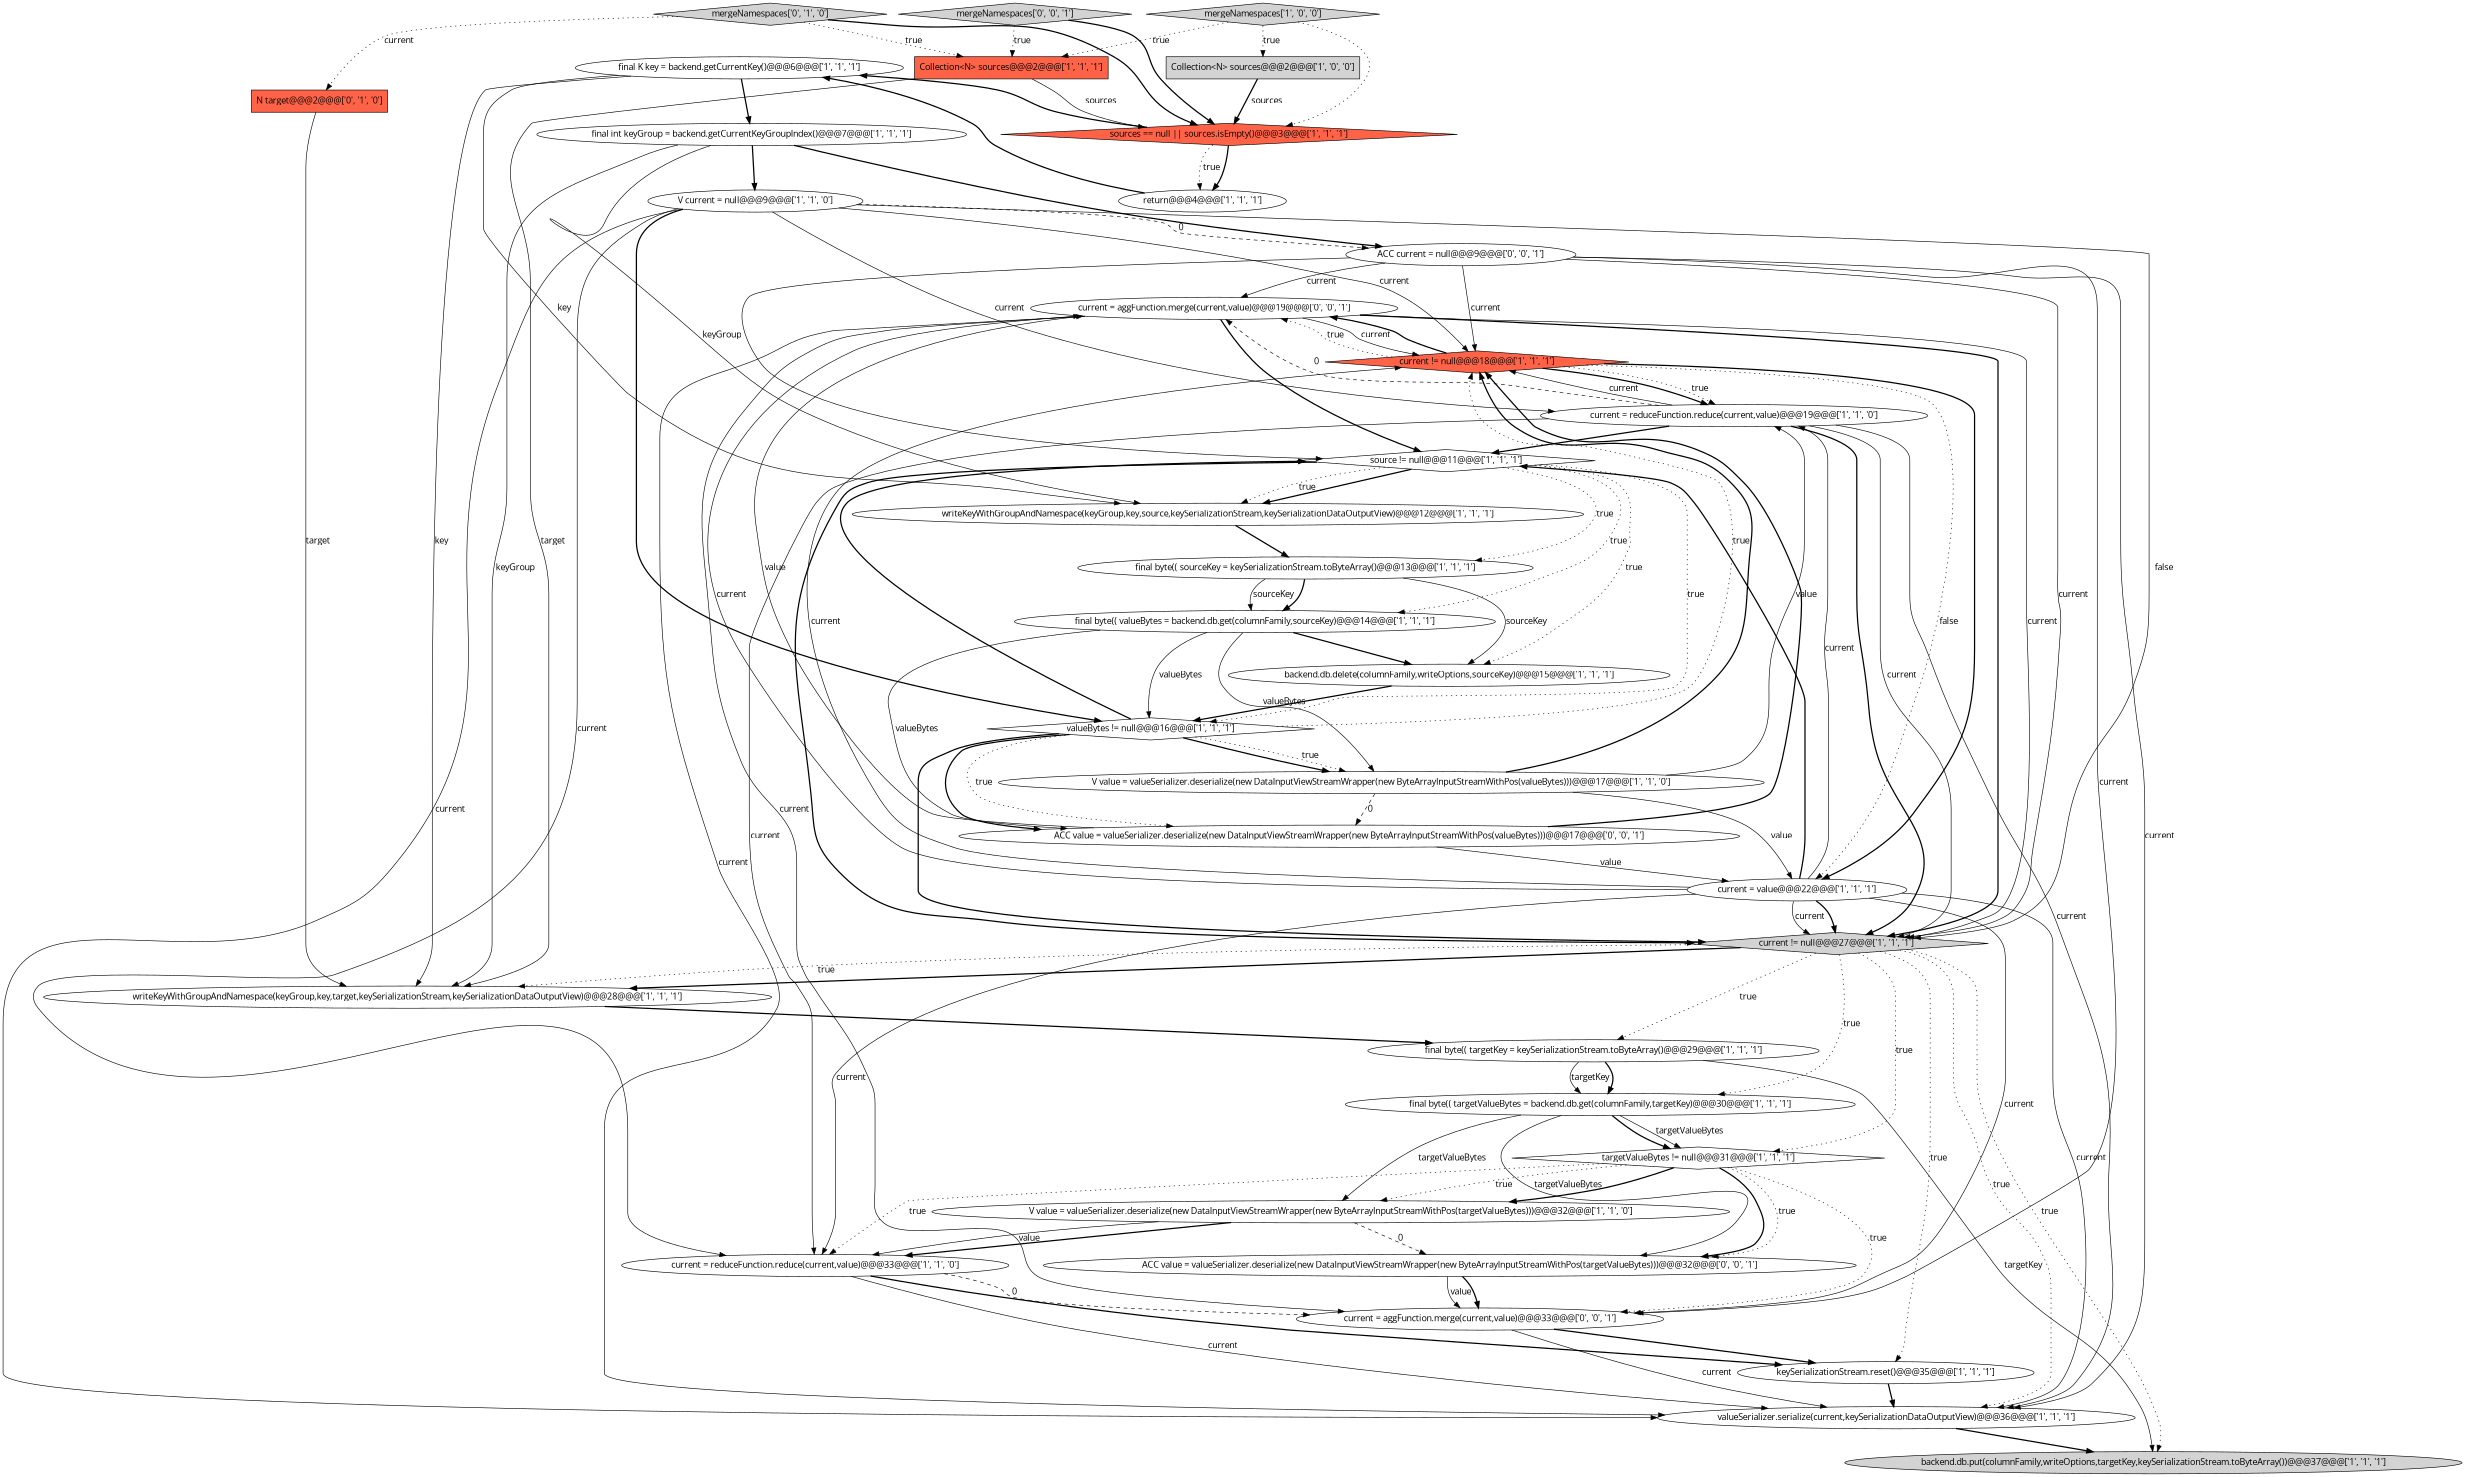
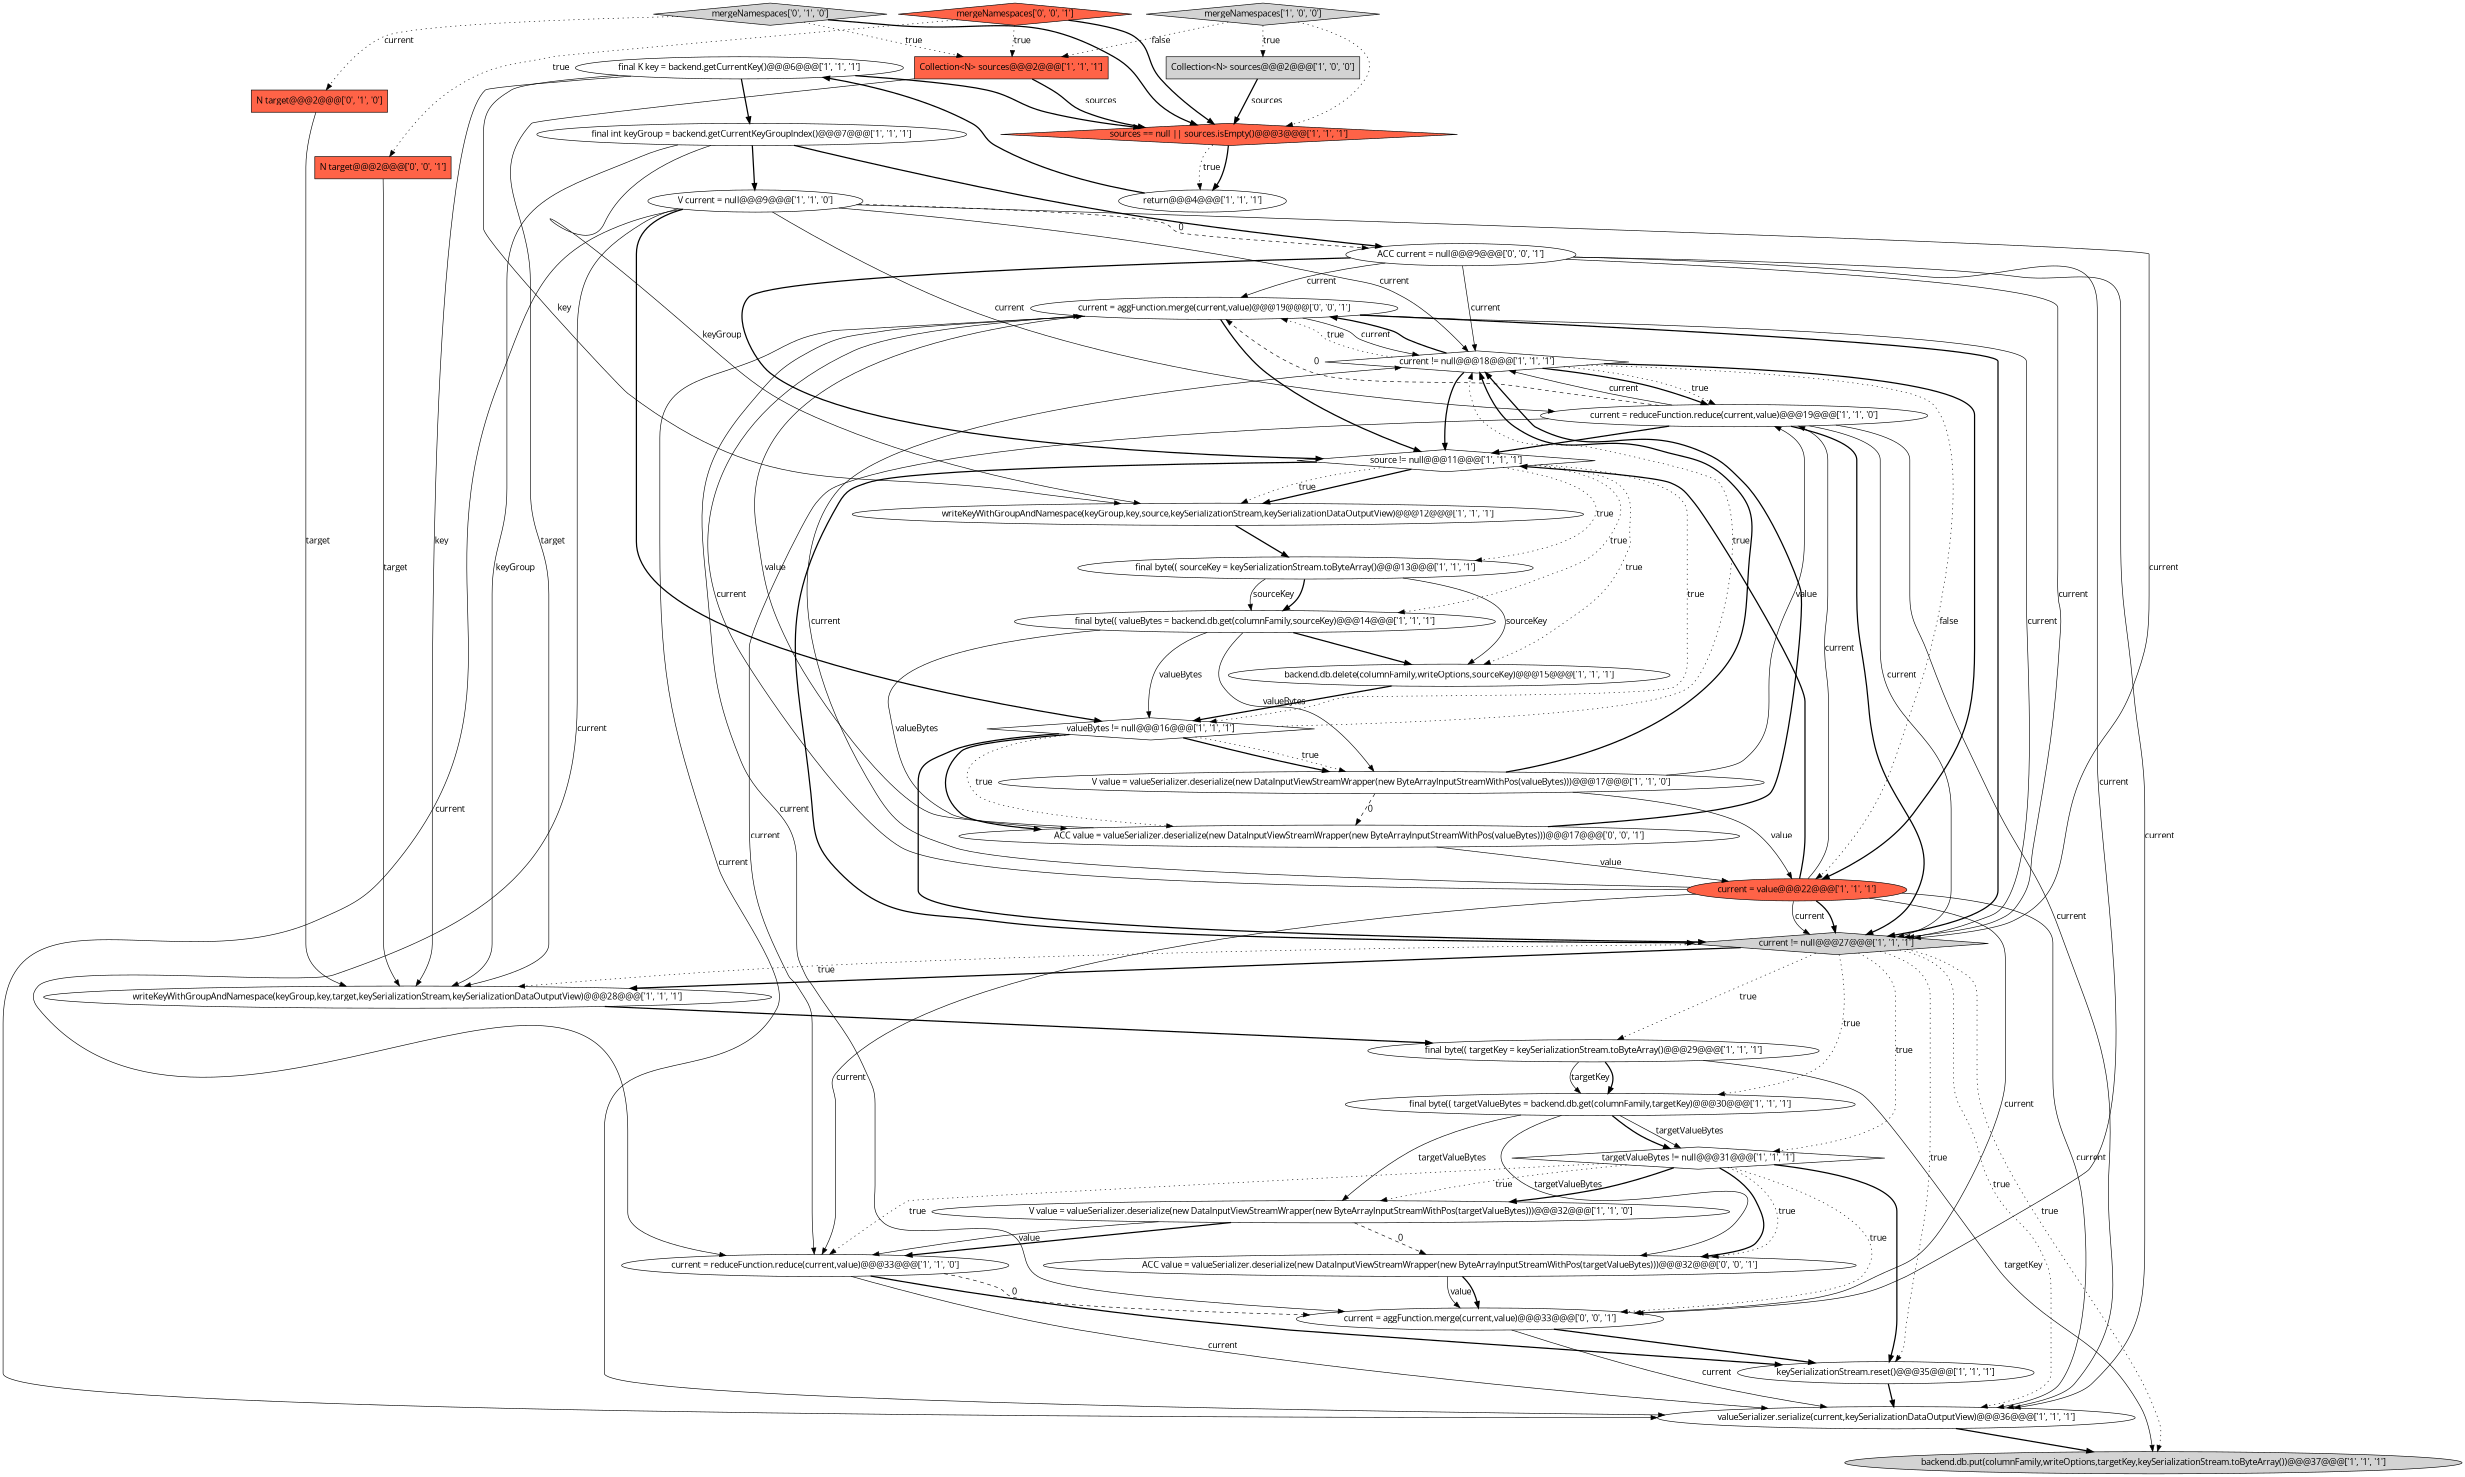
node "mergeNamespaces['0', '0', '1']": fillcolor lightgray -> tomato
edge "mergeNamespaces['1', '0', '0']" -> "Collection<N> sources@@@2@@@['1', '1', '1']": label "true" -> "false"
edge "sources == null || sources.isEmpty()@@@3@@@['1', '1', '1']" -> "final K key = backend.getCurrentKey()@@@6@@@['1', '1', '1']": reversed
edge "Collection<N> sources@@@2@@@['1', '1', '1']" -> "sources == null || sources.isEmpty()@@@3@@@['1', '1', '1']": style solid -> bold
node "N target@@@2@@@['0', '0', '1']": added
edge "ACC current = null@@@9@@@['0', '0', '1']" -> "source != null@@@11@@@['1', '1', '1']": style solid -> bold
node "current != null@@@18@@@['1', '1', '1']": fillcolor tomato -> white
edge "valueBytes != null@@@16@@@['1', '1', '1']" -> "source != null@@@11@@@['1', '1', '1']": now "current != null@@@18@@@['1', '1', '1']" -> "source != null@@@11@@@['1', '1', '1']"
edge "V current = null@@@9@@@['1', '1', '0']" -> "current != null@@@27@@@['1', '1', '1']": label "false" -> "current"
node "current = value@@@22@@@['1', '1', '1']": fillcolor white -> tomato
edge "targetValueBytes != null@@@31@@@['1', '1', '1']" -> "keySerializationStream.reset()@@@35@@@['1', '1', '1']": added
